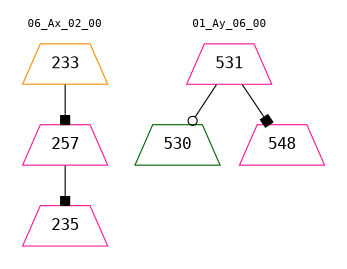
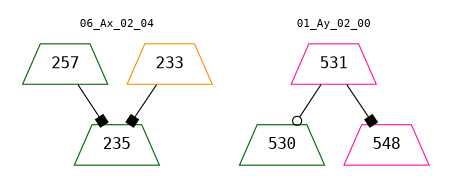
cluster "06_Ax_02_00": label "06_Ax_02_00" -> "06_Ax_02_04"
cluster "01_Ay_06_00": label "01_Ay_06_00" -> "01_Ay_02_00"
edge "233" -> "257": now "233" -> "235"
node "257": color deeppink -> darkgreen
node "235": color deeppink -> darkgreen
